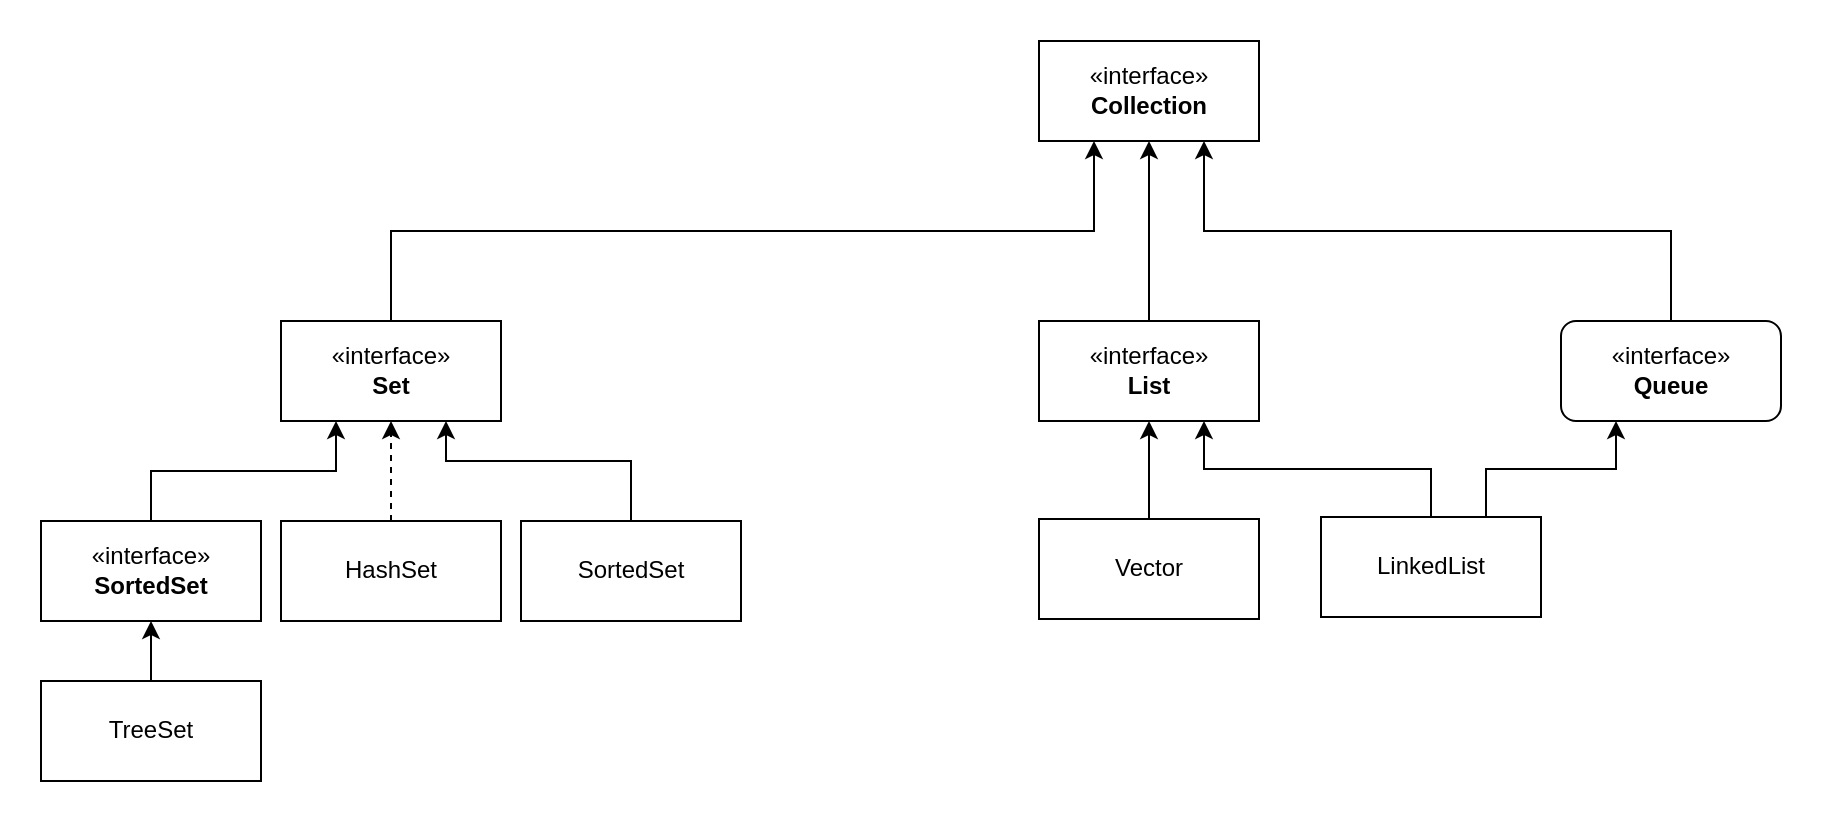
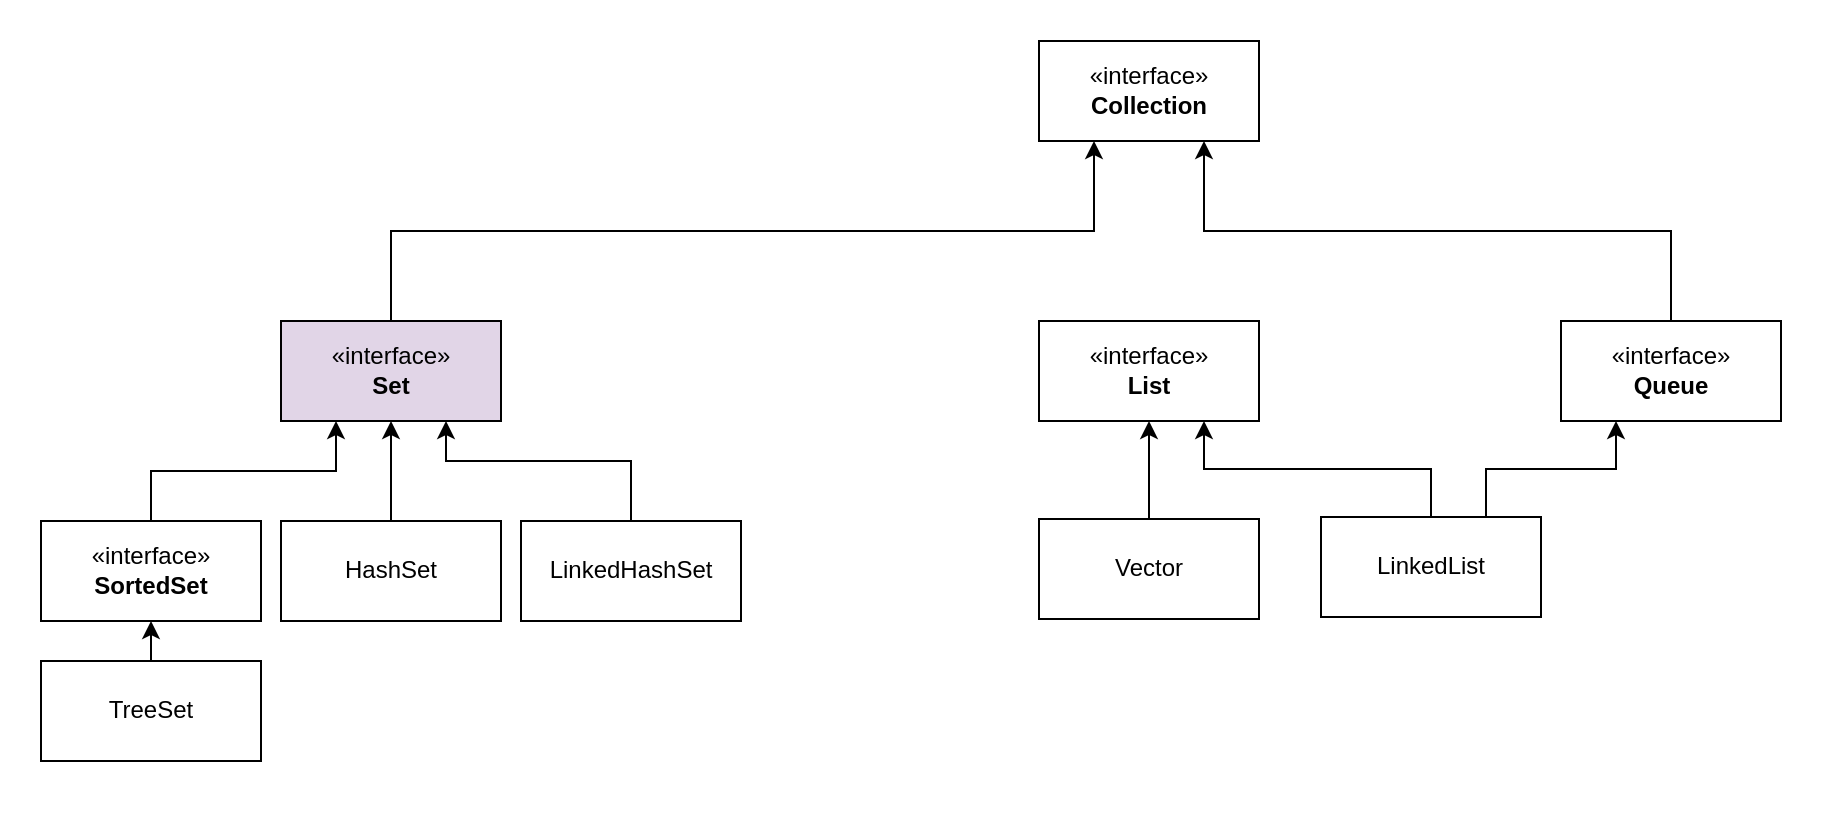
edge "«interface» List" -> "«interface» Collection": removed
node "«interface» Set": fillcolor #ffffff -> #e1d5e7
node "«interface» Queue": shape rounded rectangle -> rectangle
edge "HashSet" -> "«interface» Set": style dashed -> solid
node "SortedSet": label "SortedSet" -> "LinkedHashSet"
node "TreeSet": moved (151, 731) -> (151, 711)
